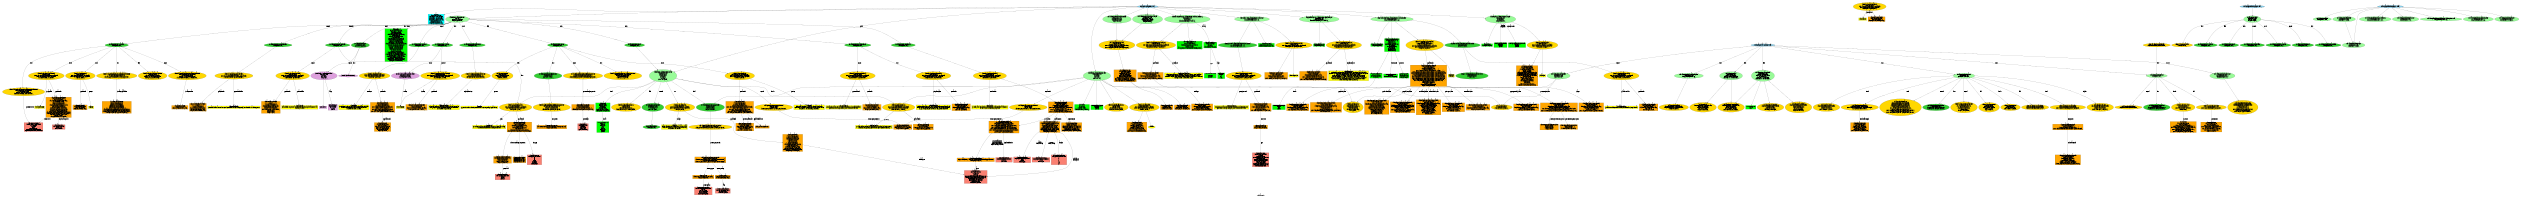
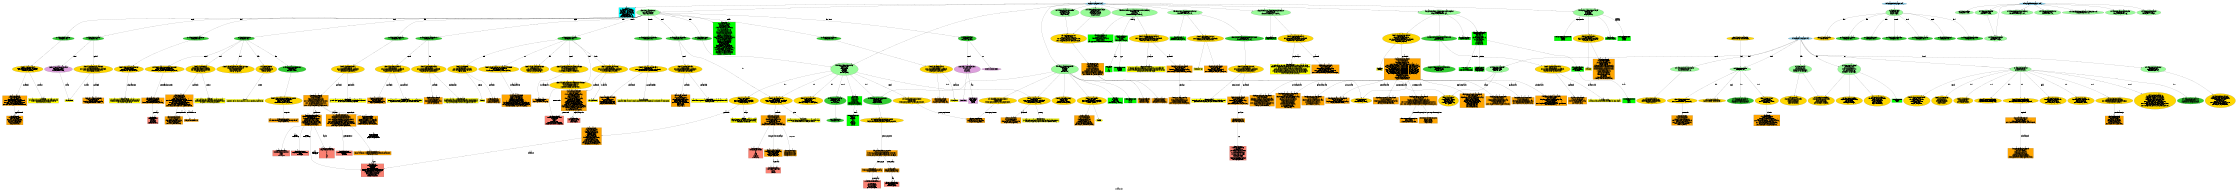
node "int vkk_engine_newSemaphores( vkk_engine_t* self);": added
